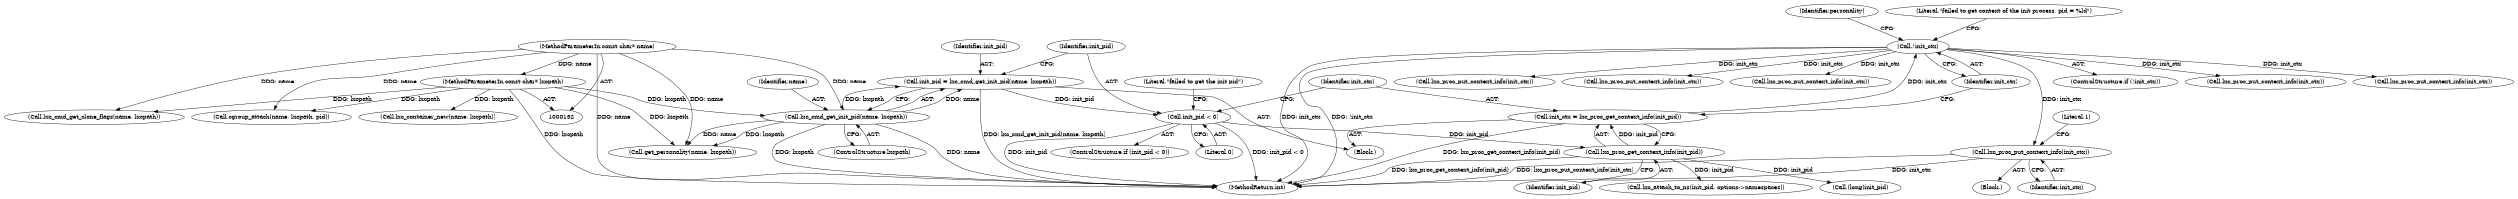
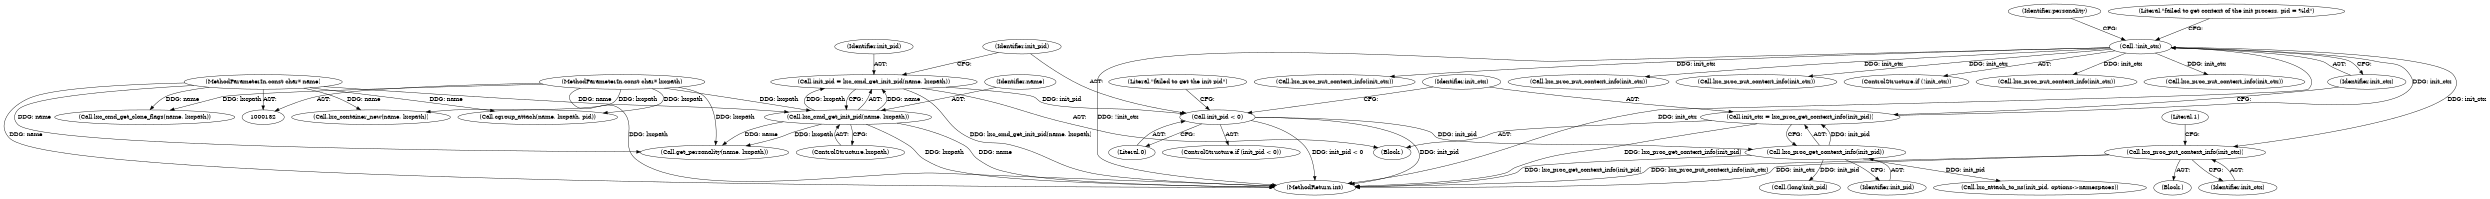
edge "(MethodParameterIn,const char* name)" -> "(MethodParameterIn,const char* lxcpath)": now "(MethodParameterIn,const char* name)" -> "(Call,lxc_container_new(name, lxcpath))"
